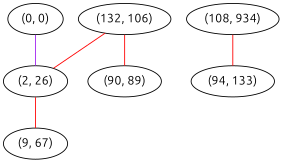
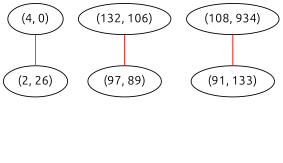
node "(0, 0)": label "(0, 0)" -> "(4, 0)"
edge "(132, 106)" -- "(2, 26)": removed
node "(90, 89)": label "(90, 89)" -> "(97, 89)"
node "(94, 133)": label "(94, 133)" -> "(91, 133)"
node "(9, 67)": removed
